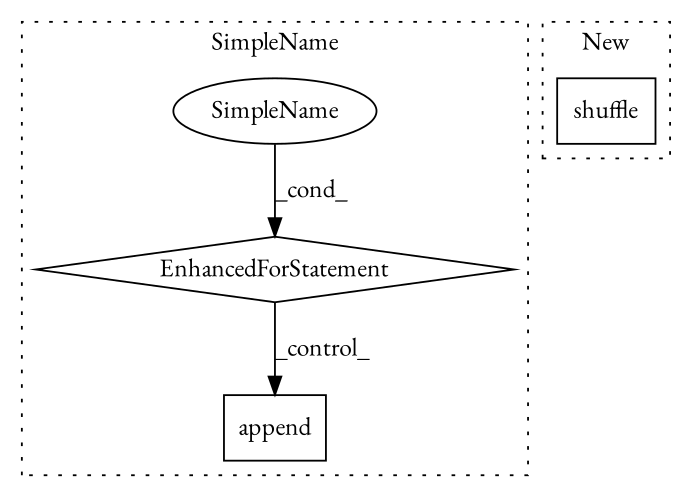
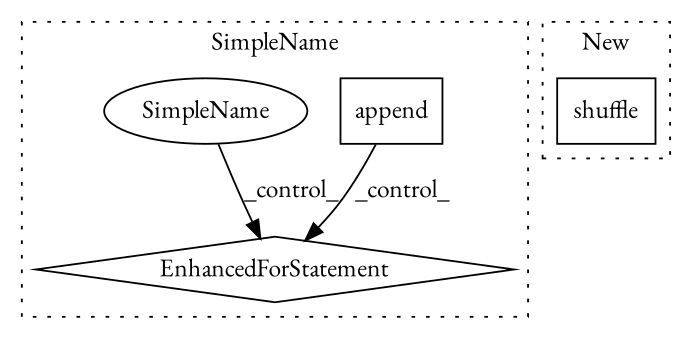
edge "SimpleName" -> "EnhancedForStatement": label "_cond_" -> "_control_"
edge "EnhancedForStatement" -> "append": reversed
